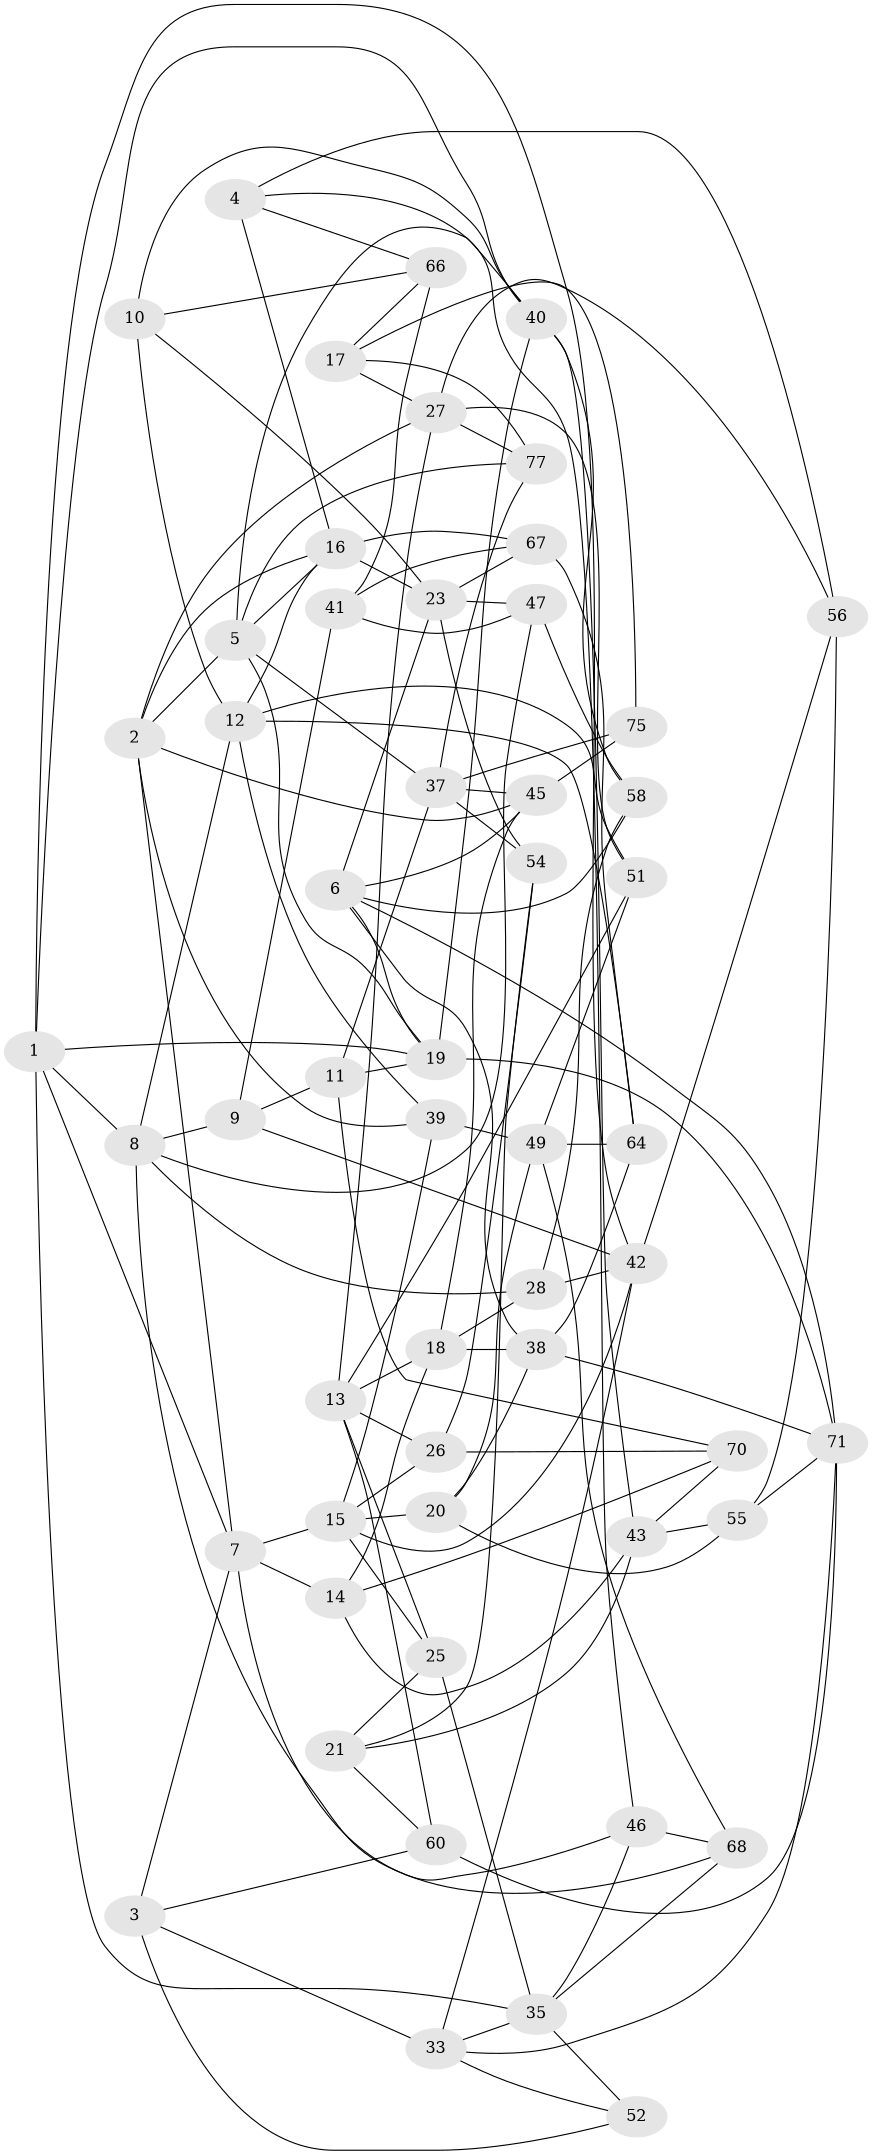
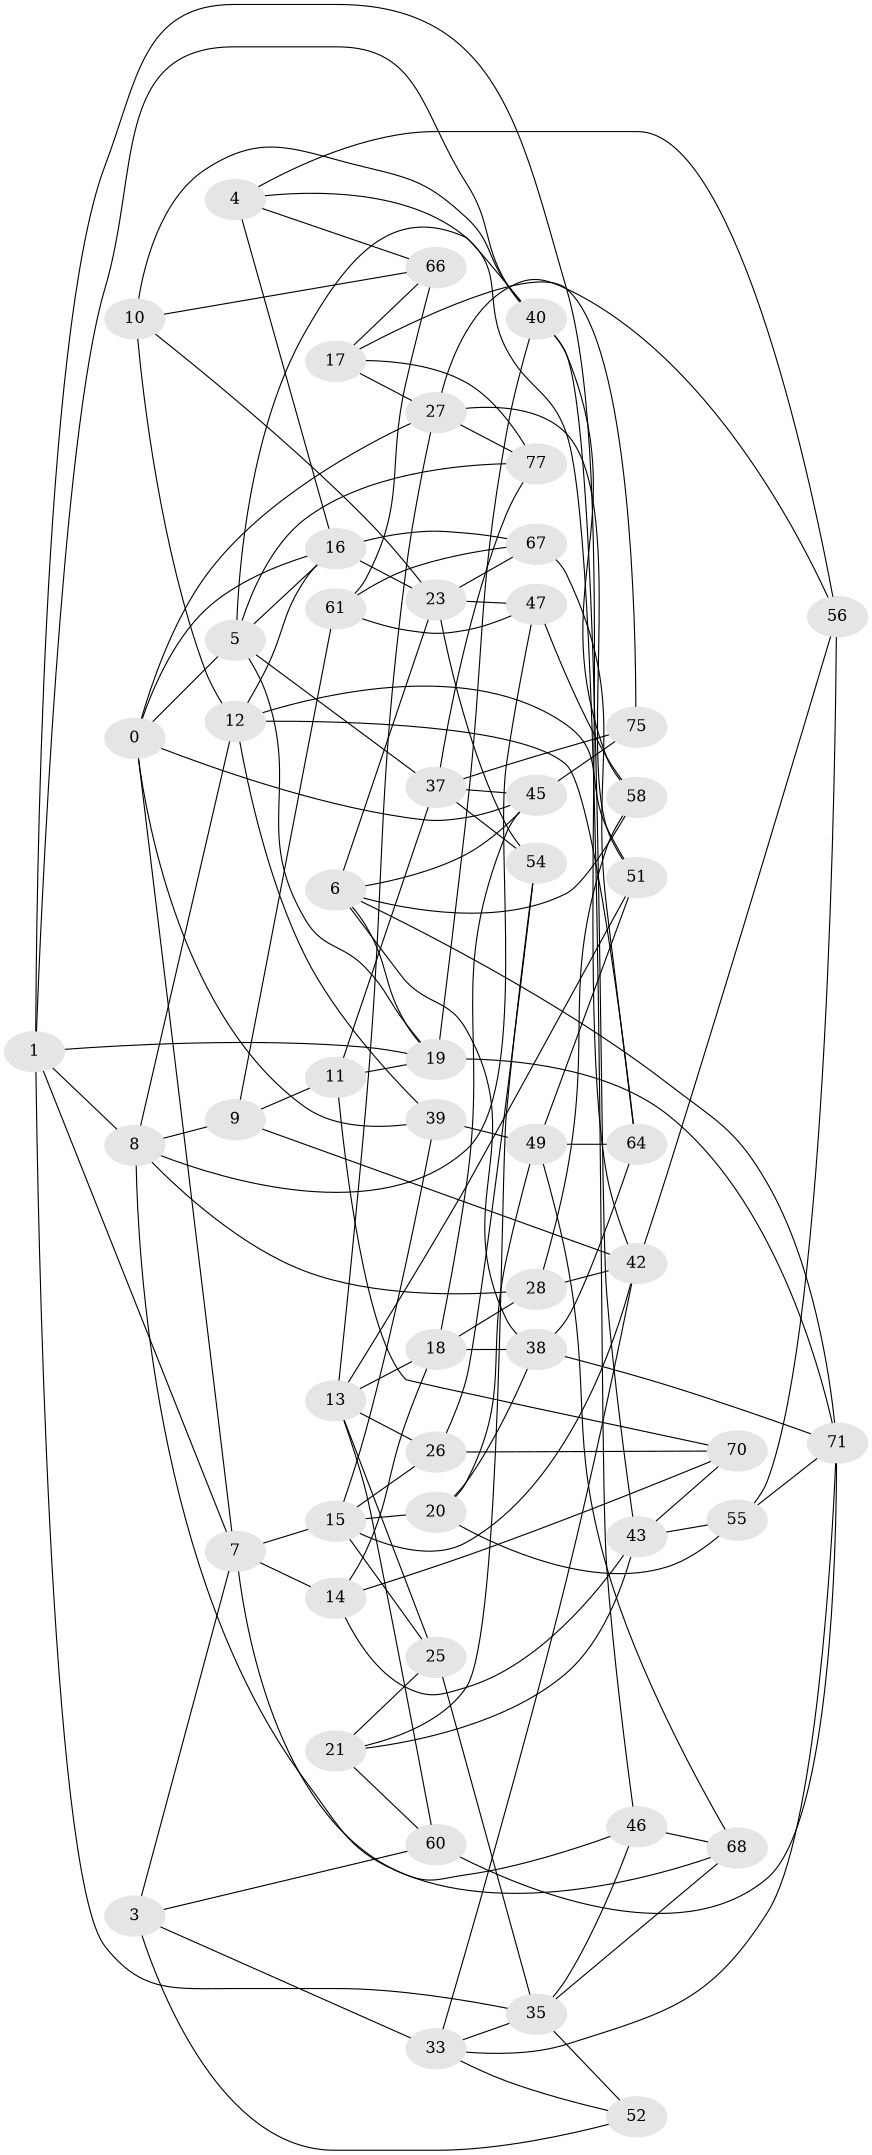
node "41": label "41" -> "61"
node "2": label "2" -> "0"
